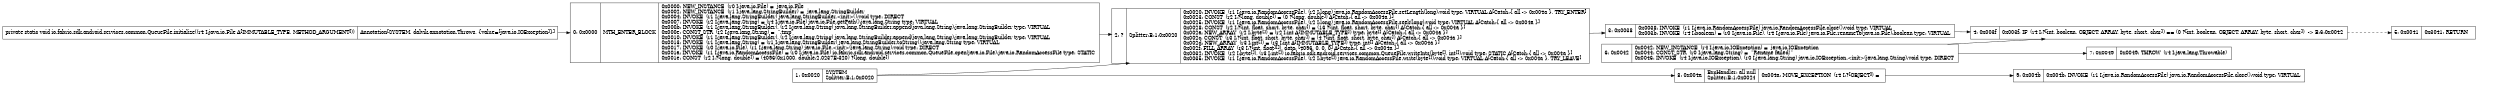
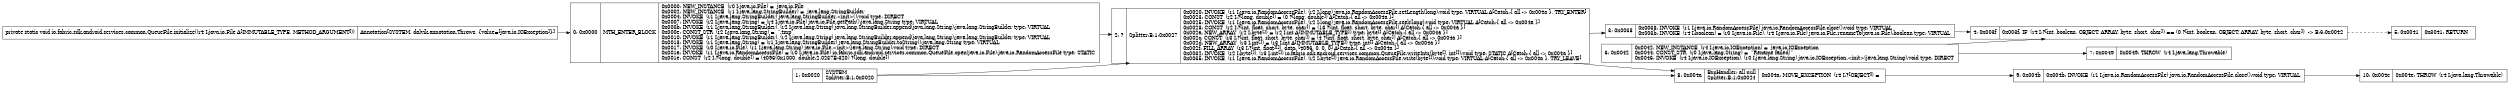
node "2: ?": text "Splitter:B:1:0x0020" -> "Splitter:B:1:0x0027"
edge "2: ?" -> "8: 0x004a": added
node "10: 0x004e": added
